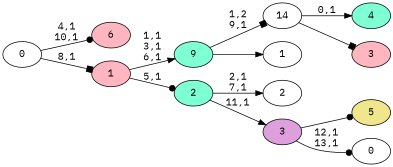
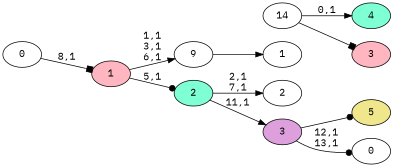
node "6": removed
edge "9" -> "14": removed, label "1,2 9,1"
node "9": fillcolor aquamarine -> white
